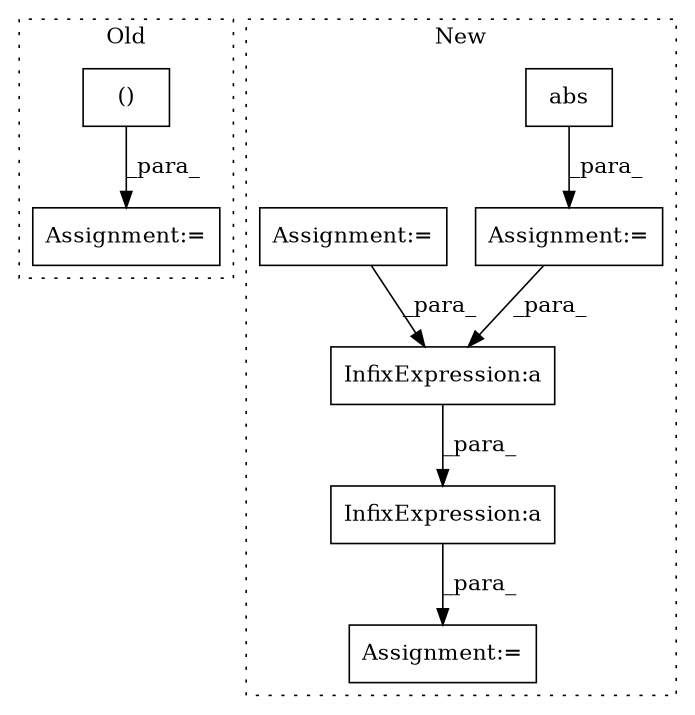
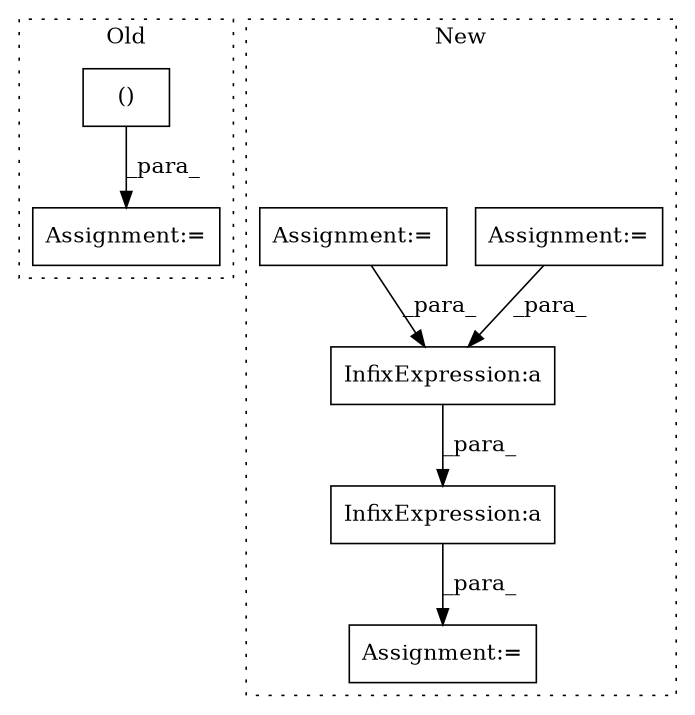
node "abs": removed
